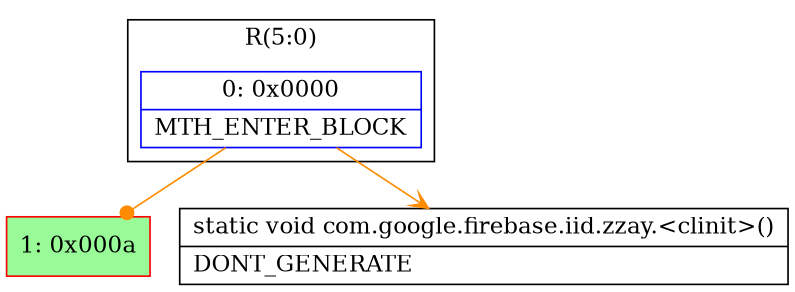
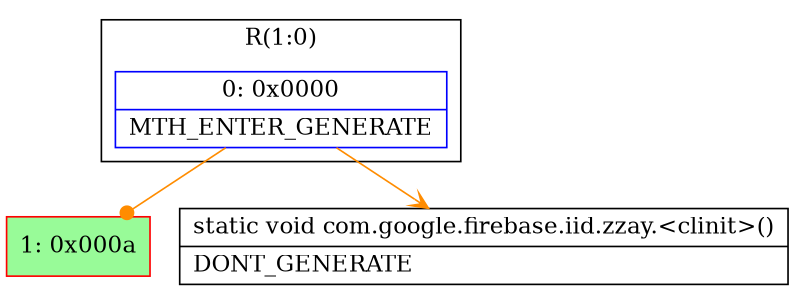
cluster "R(5:0)": label "R(5:0)" -> "R(1:0)"
node "0: 0x0000": text "MTH_ENTER_BLOCK" -> "MTH_ENTER_GENERATE"
